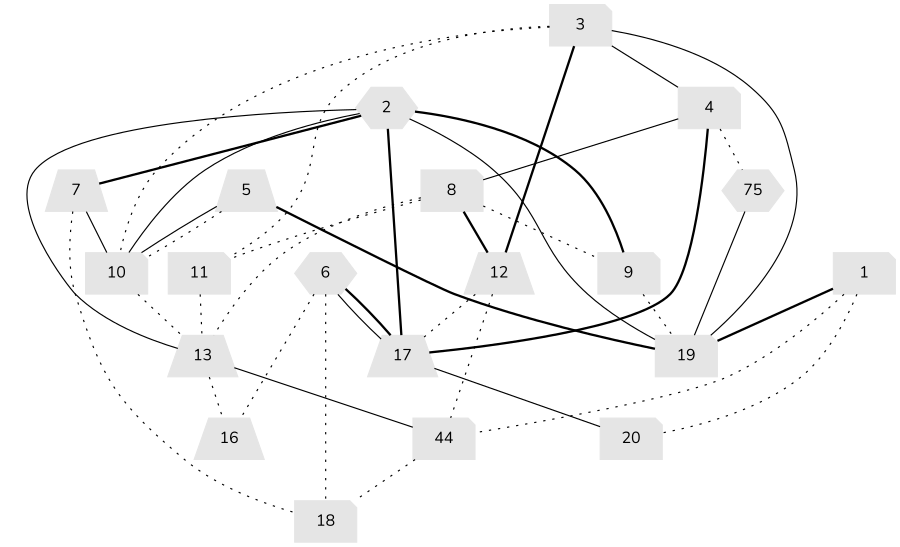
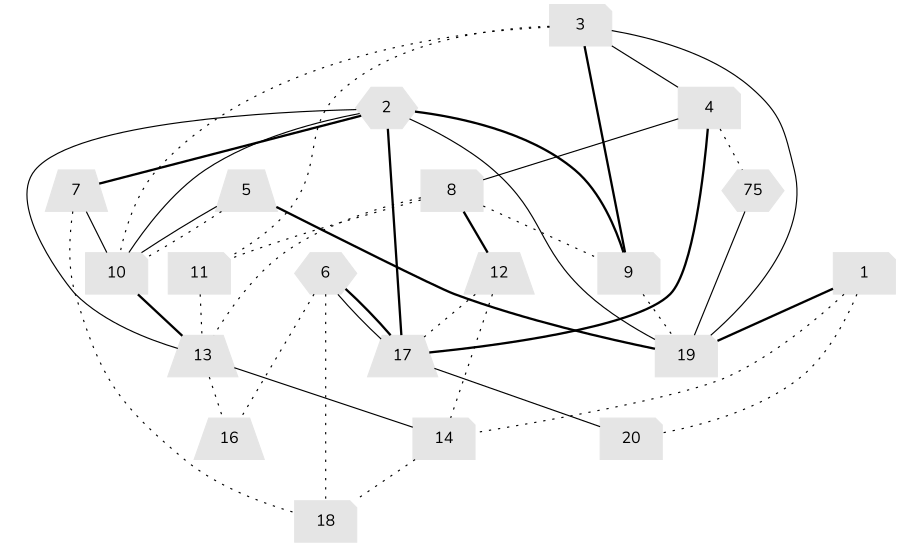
edge "3" -- "12": now "3" -- "9"
edge "10" -- "13": style dotted -> bold
node "44": label "44" -> "14"
